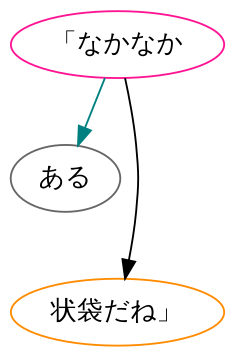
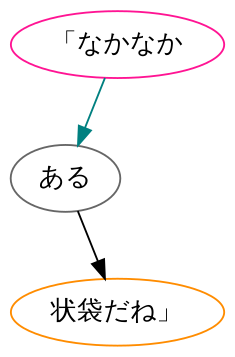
edge "「なかなか" -> "状袋だね」": now "ある" -> "状袋だね」"
